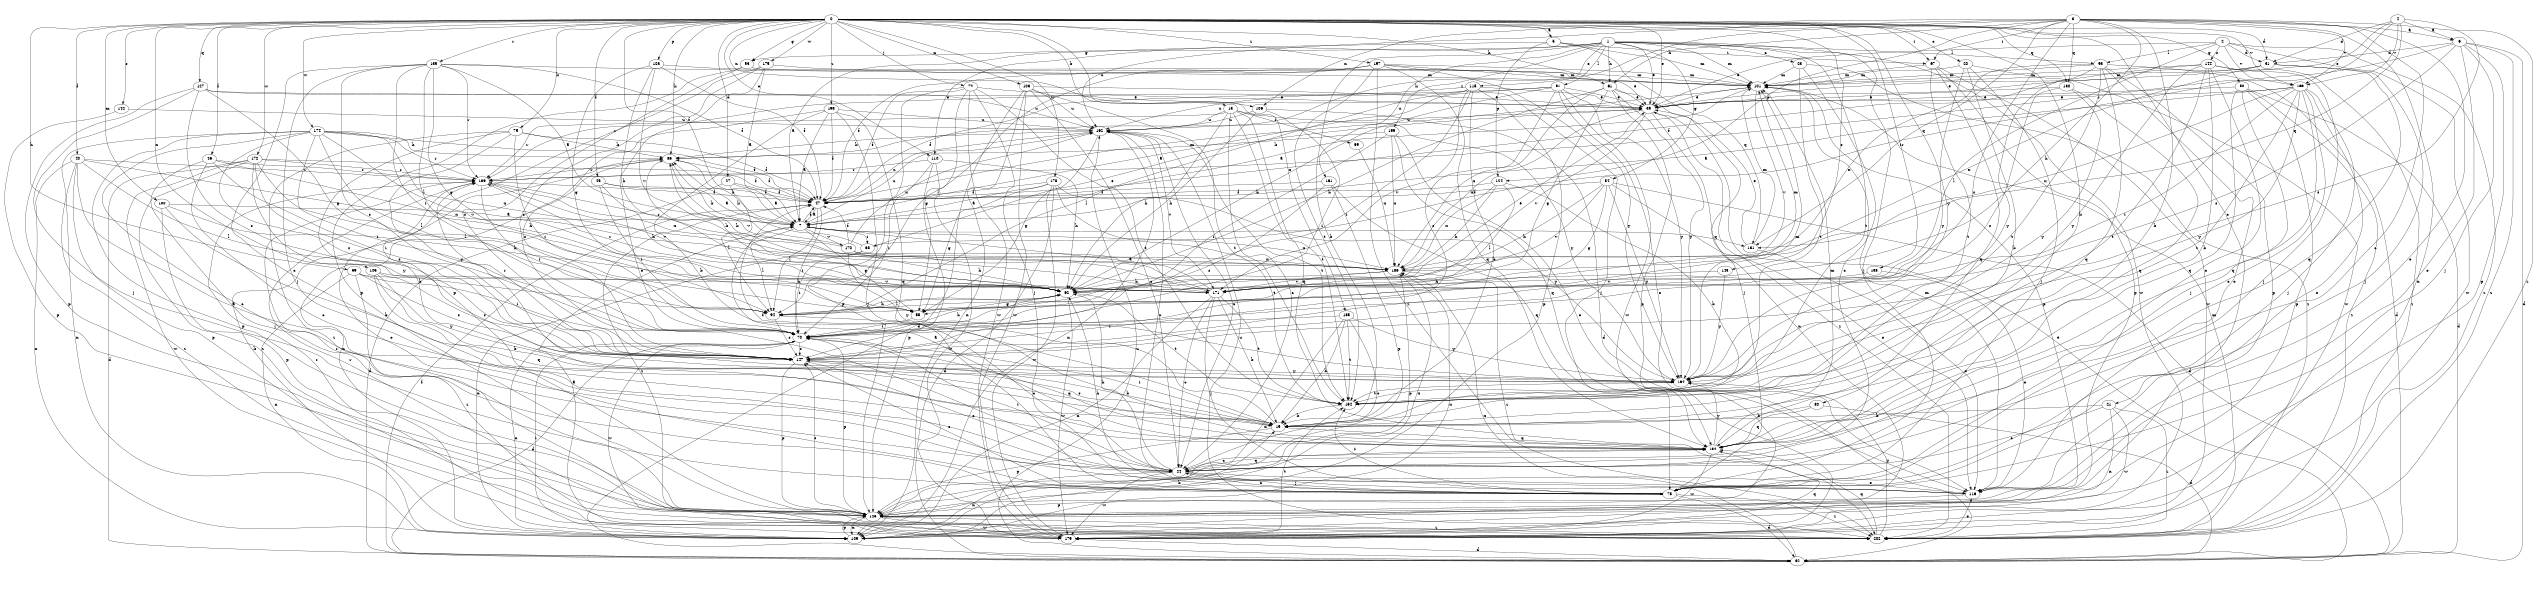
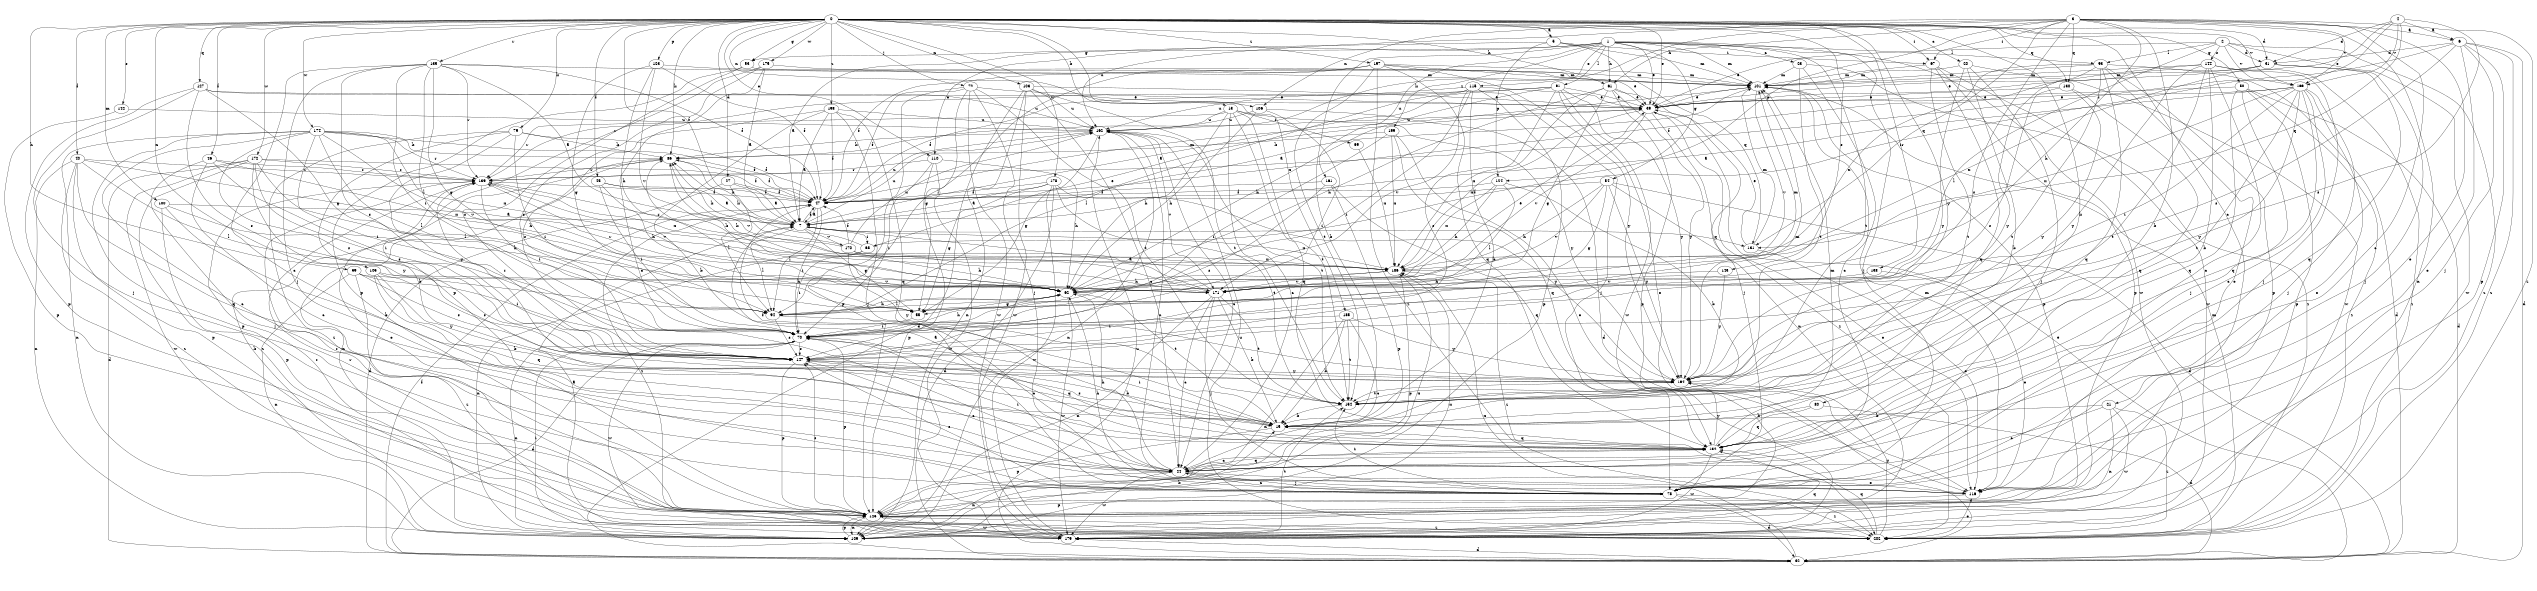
edge "40" -> "132": label "a" -> "q"
